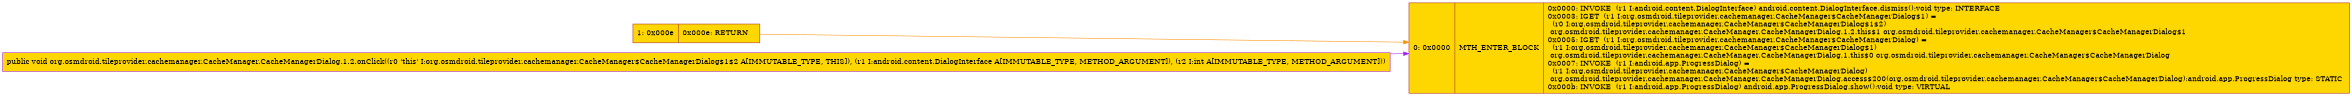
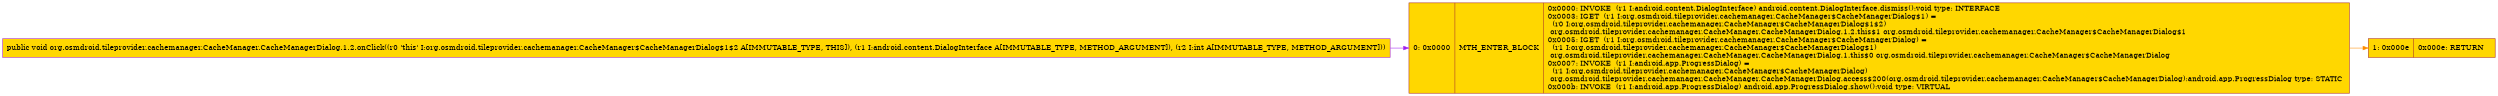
edge "1: 0x000e" -> "0: 0x0000": reversed
